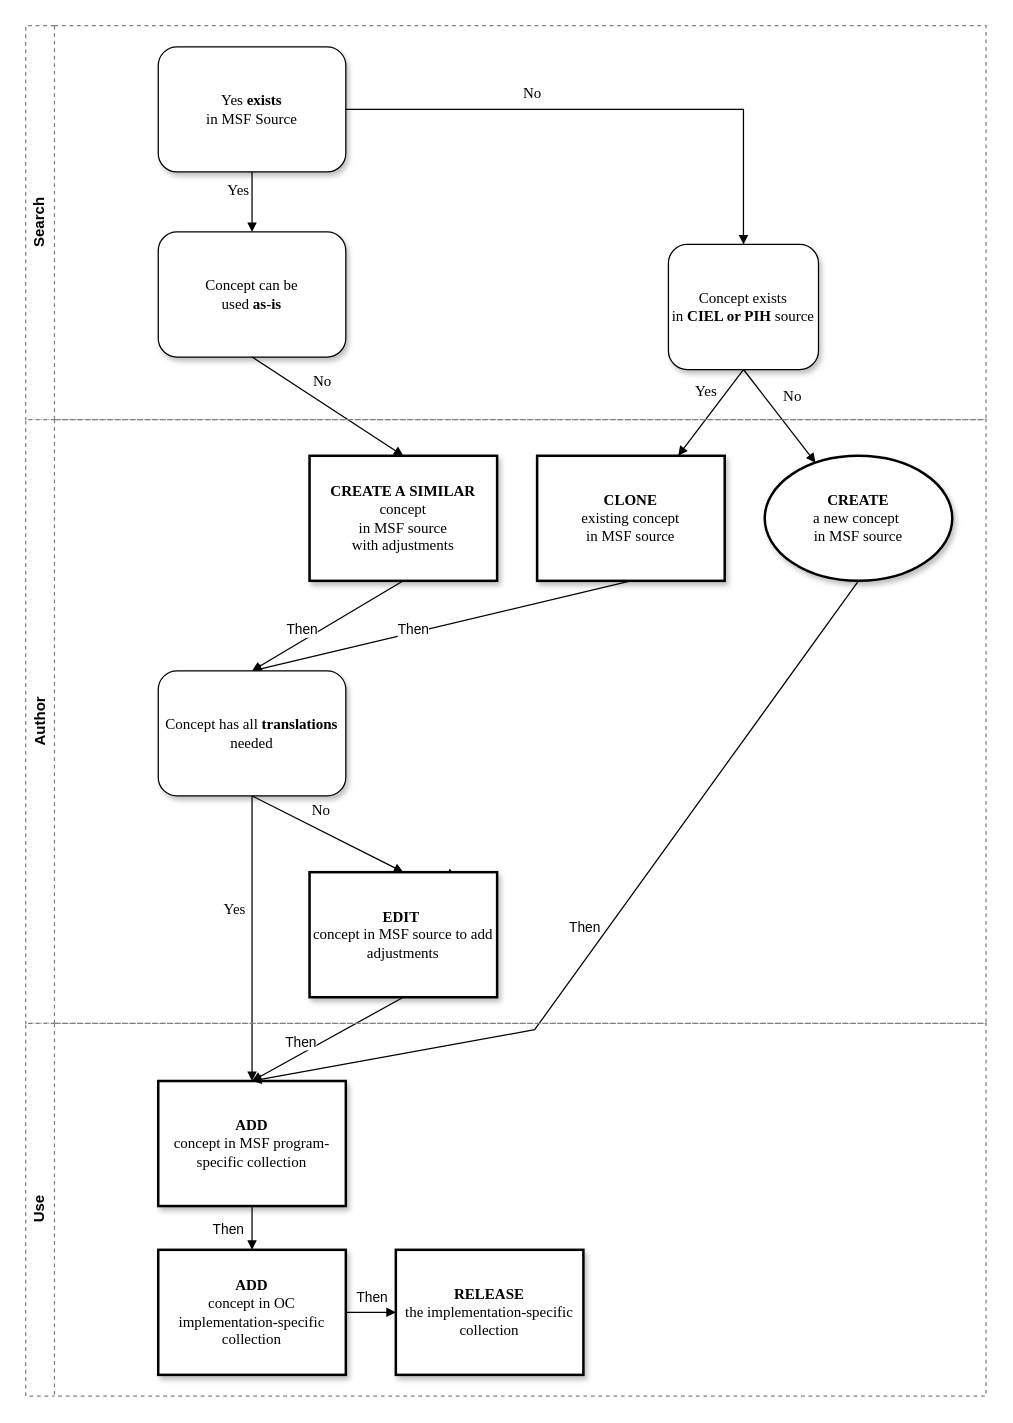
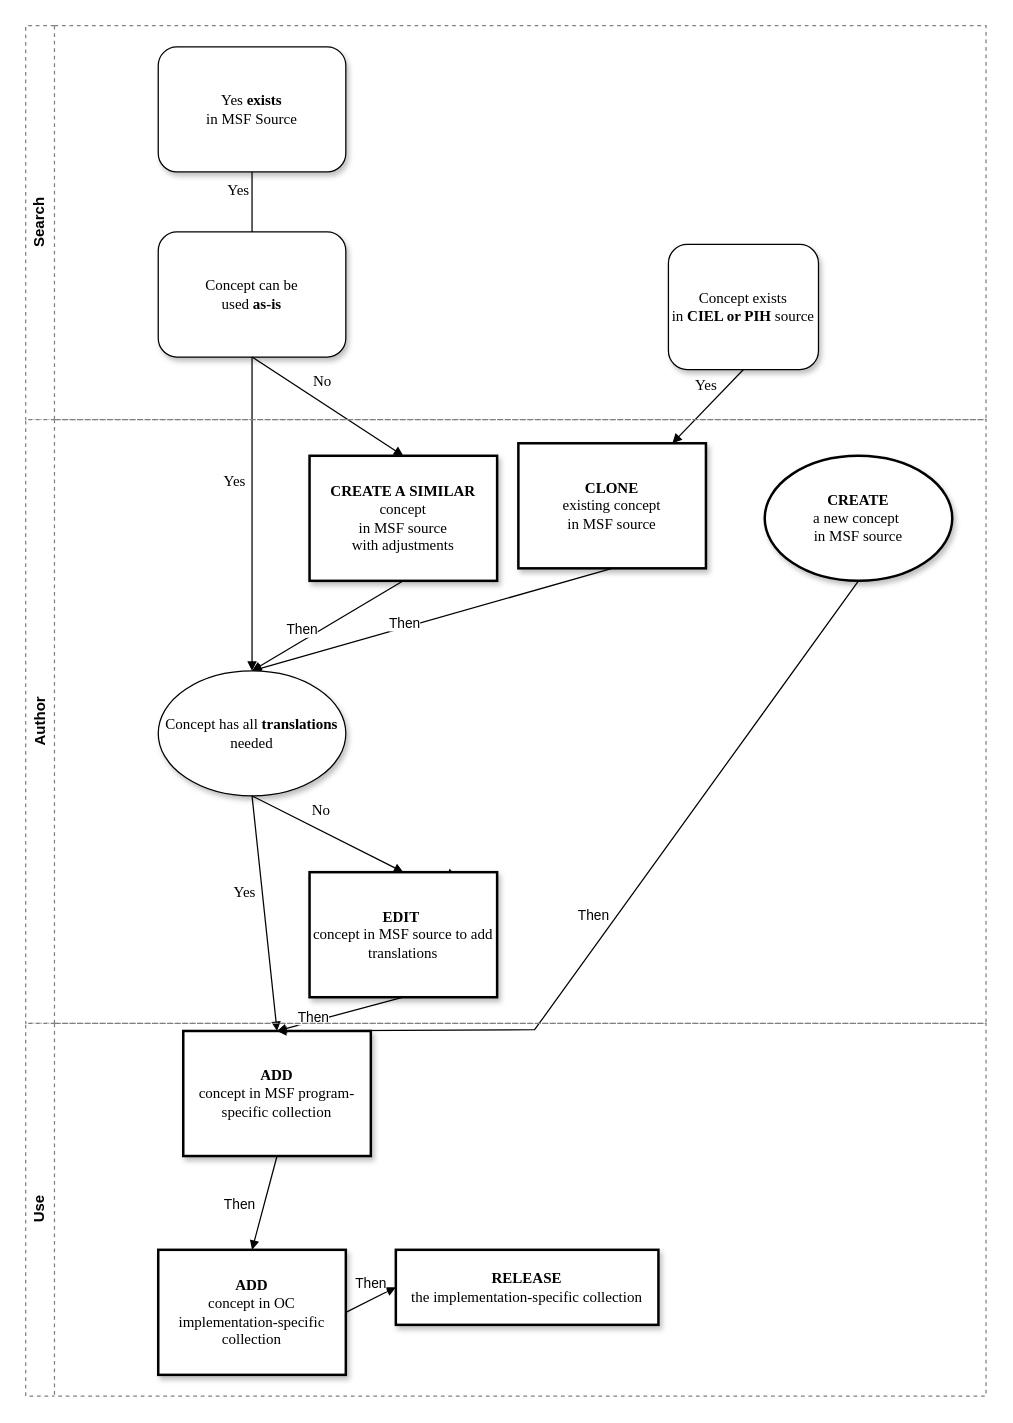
edge "Yes exists in MSF Source" -> "Concept exists in CIEL or PIH source": removed, label "No"
edge "Yes exists in MSF Source" -> "Concept can be used as-is": arrowhead block -> none
edge "Concept exists in CIEL or PIH source" -> "CREATE a new concept in MSF source": removed, label "No"
edge "Concept can be used as-is" -> "Concept has all translations needed": added, label "Yes"
node "CLONE existing concept in MSF source": moved (631, 518) -> (612, 506)
node "Concept has all translations needed": shape rounded rectangle -> ellipse
node "EDIT concept in MSF source to add adjustments": label "EDIT concept in MSF source to add adjustments" -> "EDIT concept in MSF source to add translations"
node "ADD concept in MSF program-specific collection": moved (252, 1143) -> (277, 1093)
node "RELEASE the implementation-specific collection": size 188x125 -> 263x75
